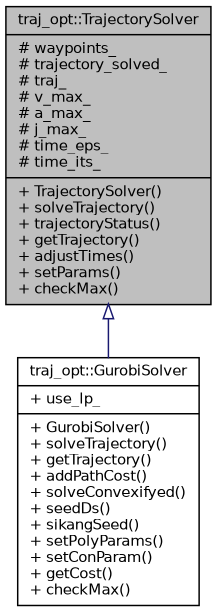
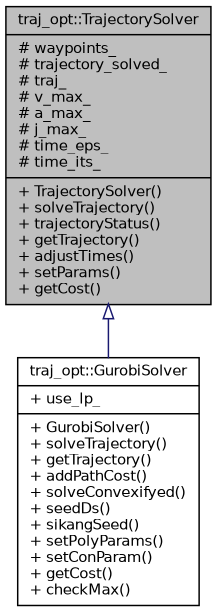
node "traj_opt::TrajectorySolver": text "+ checkMax()" -> "+ getCost()"
